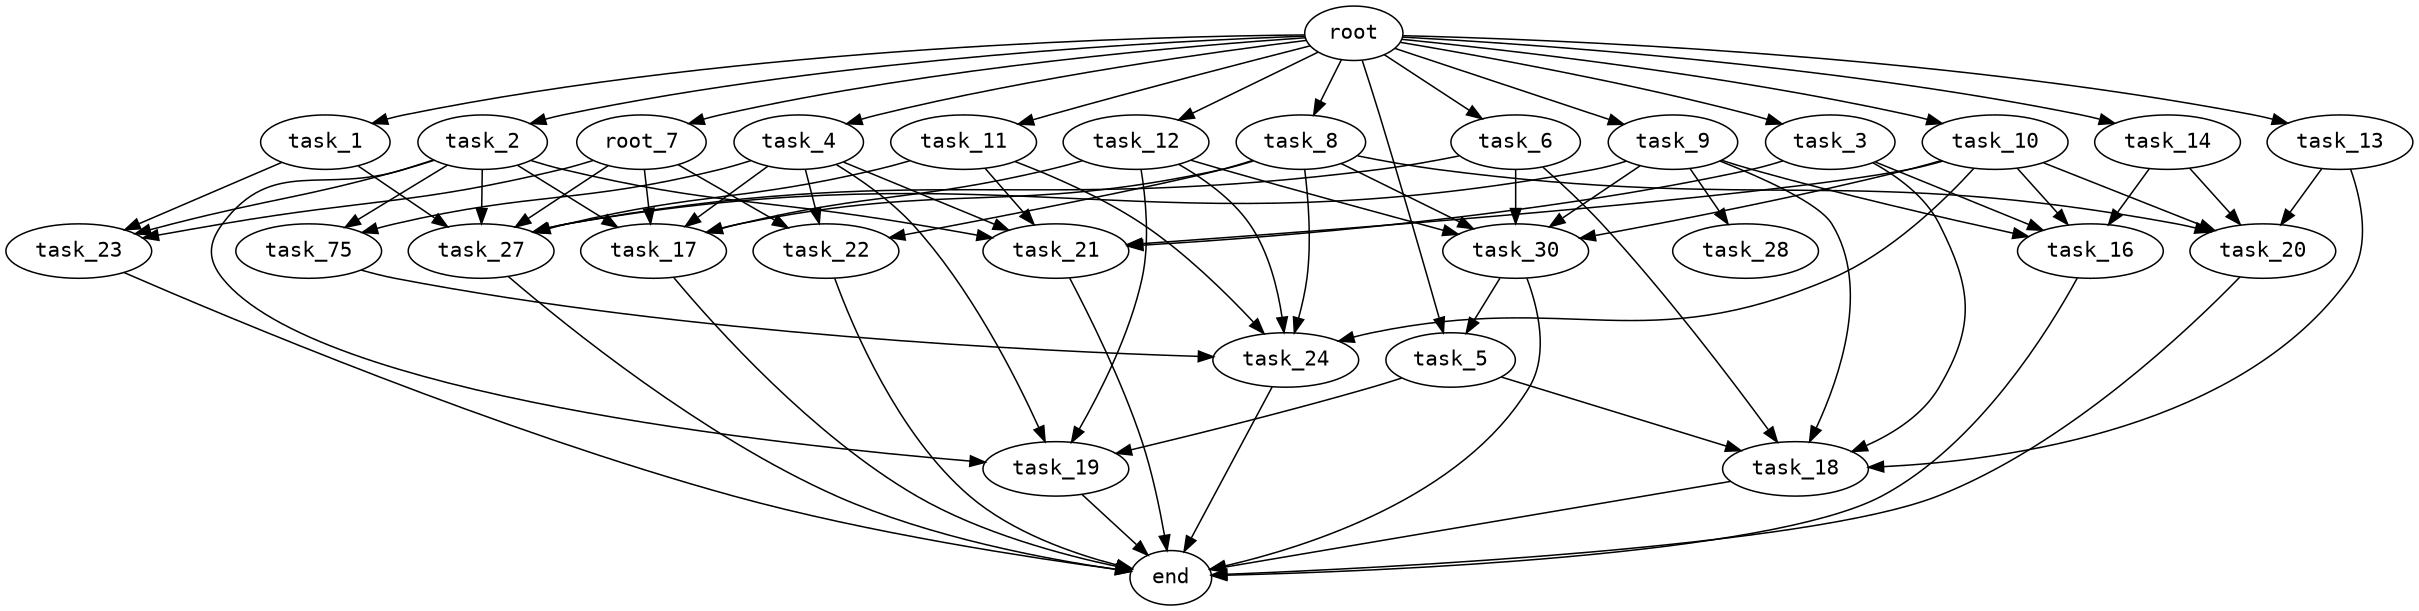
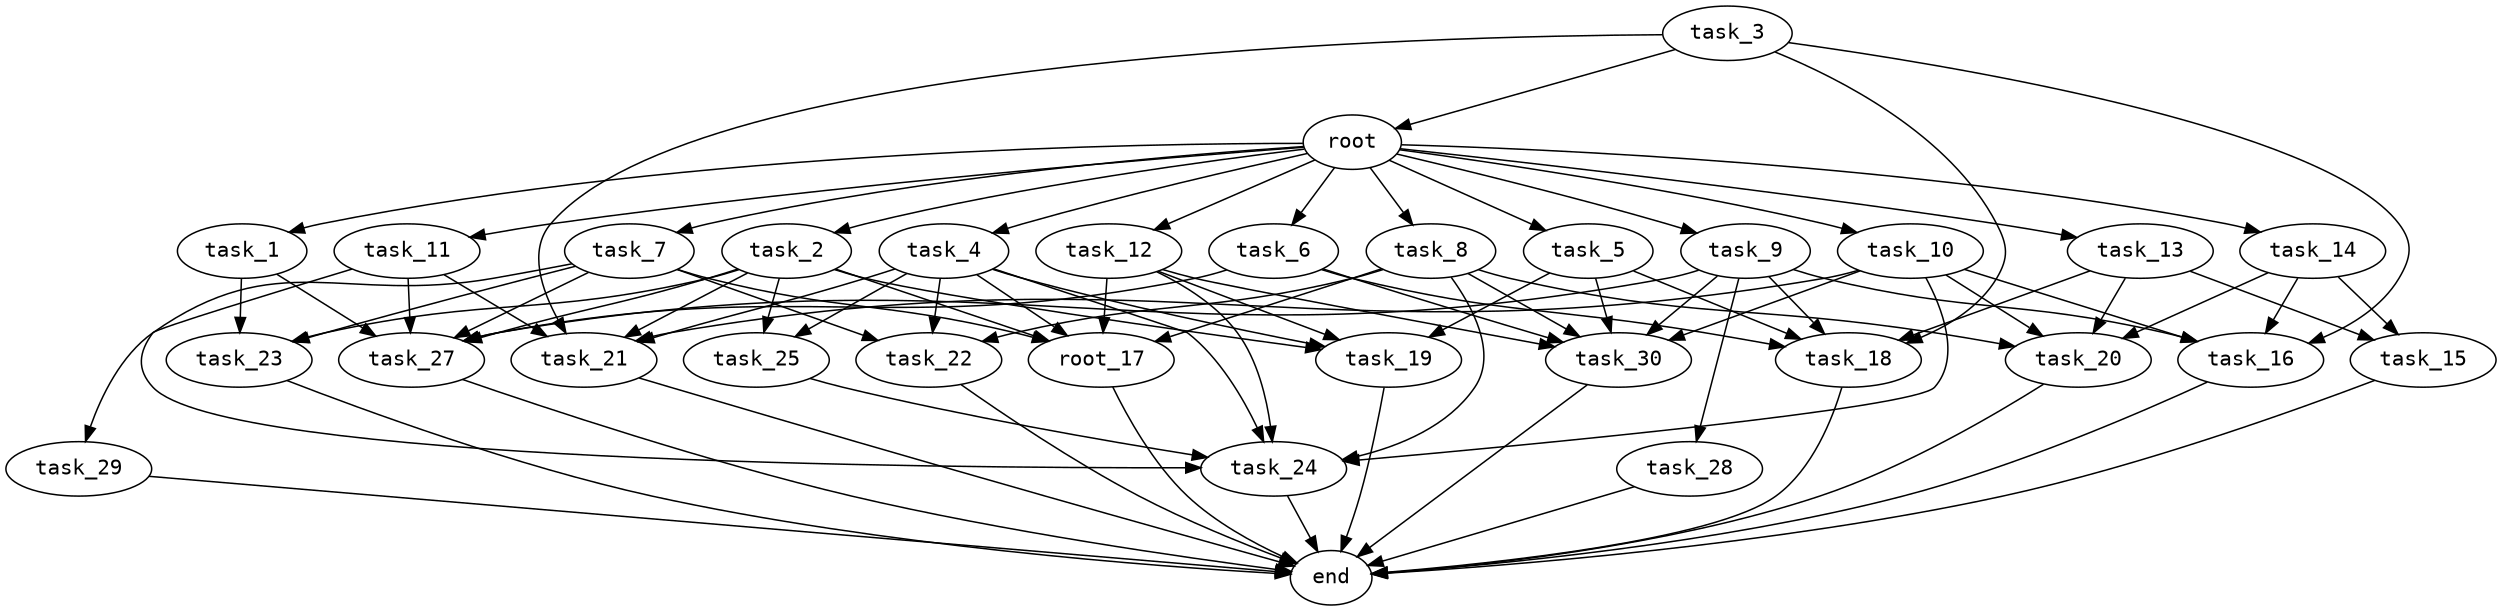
edge "root" -> "task_3": reversed
node "root_7": label "root_7" -> "task_7"
node "task_75": label "task_75" -> "task_25"
node "task_17": label "task_17" -> "root_17"
edge "task_30" -> "task_5": reversed
edge "task_4" -> "task_24": added
node "task_15": added
node "task_29": added
edge "task_28" -> "end": added
